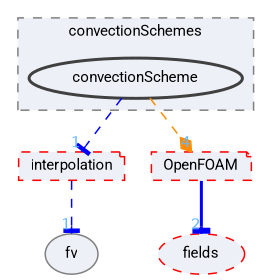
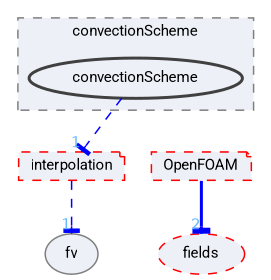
cluster "convectionSchemes": label "convectionSchemes" -> "convectionScheme"
edge "convectionScheme" -> "OpenFOAM": removed
